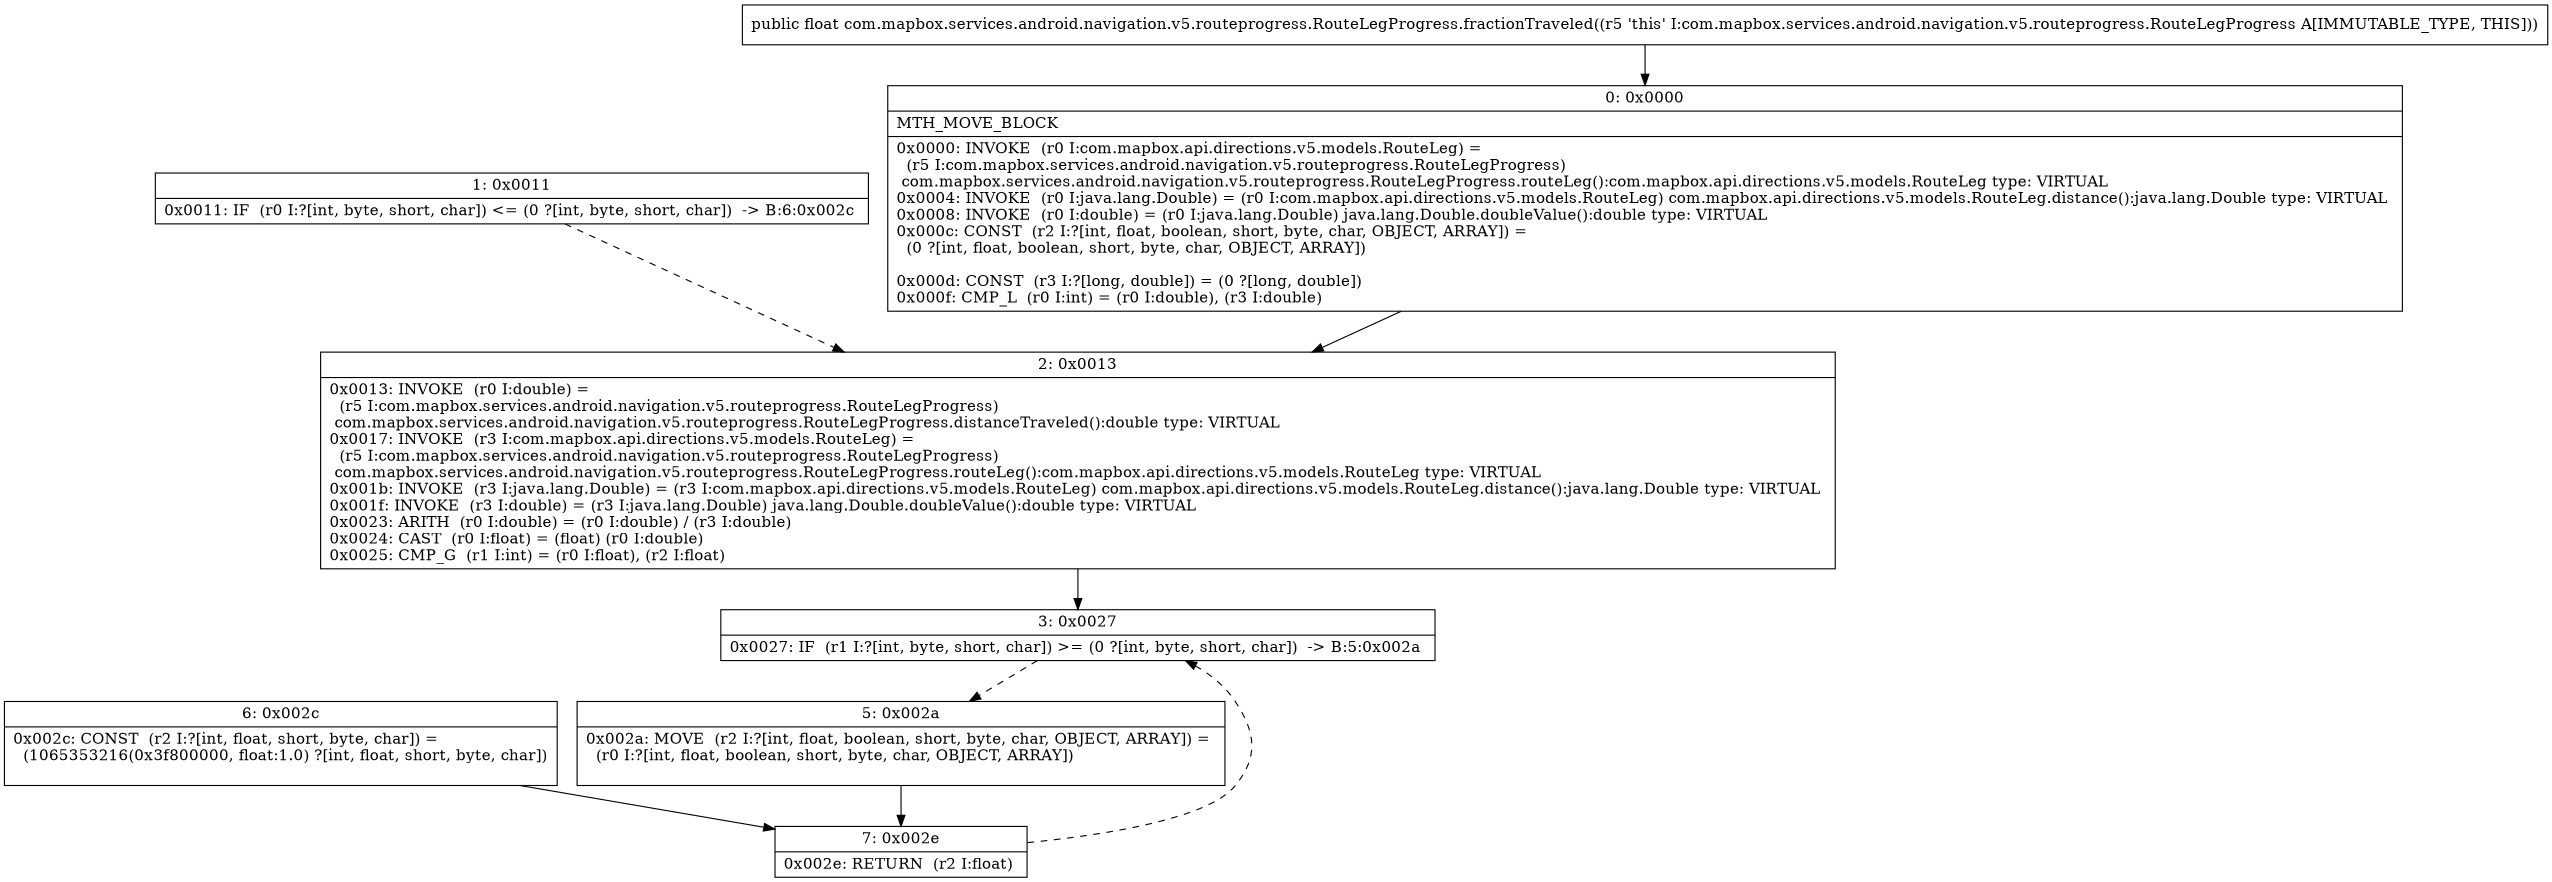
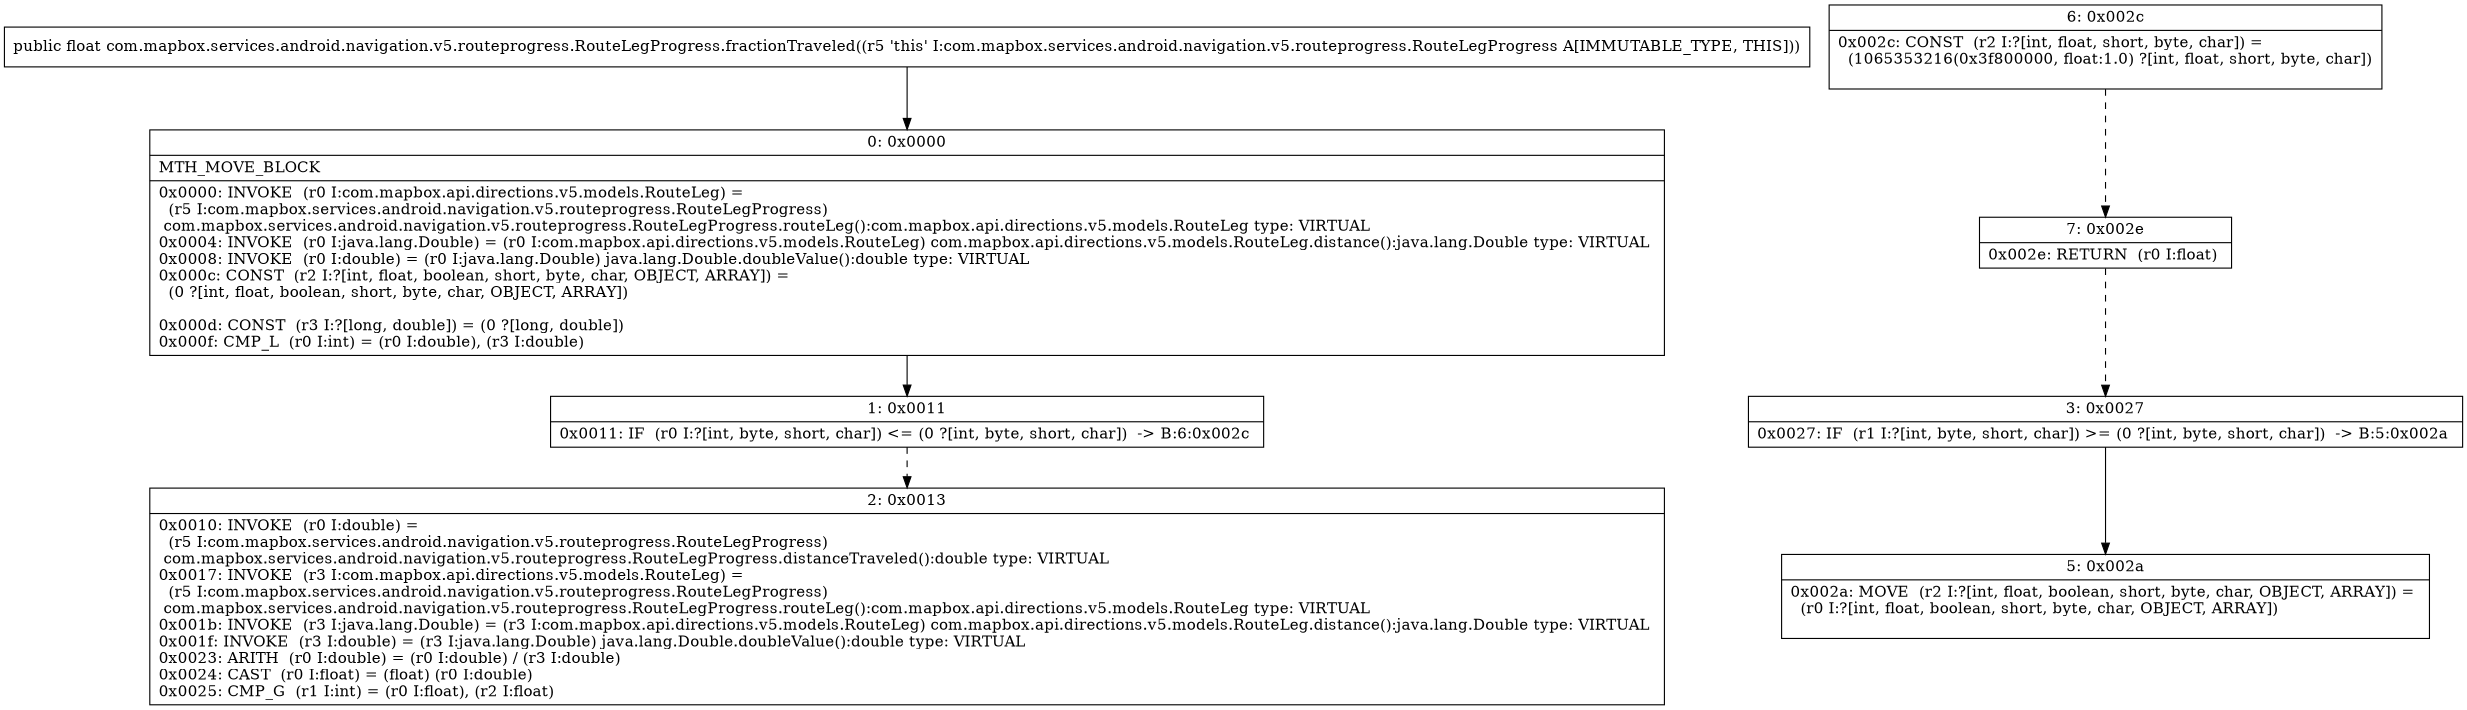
edge "0: 0x0000" -> "2: 0x0013": now "0: 0x0000" -> "1: 0x0011"
node "2: 0x0013": text "0x0013: INVOKE  (r0 I:double) =" -> "0x0010: INVOKE  (r0 I:double) ="
edge "2: 0x0013" -> "3: 0x0027": removed
edge "3: 0x0027" -> "5: 0x002a": style dashed -> solid
edge "5: 0x002a" -> "7: 0x002e": removed
edge "6: 0x002c" -> "7: 0x002e": style solid -> dashed
node "7: 0x002e": text "0x002e: RETURN  (r2 I:float)" -> "0x002e: RETURN  (r0 I:float)"
